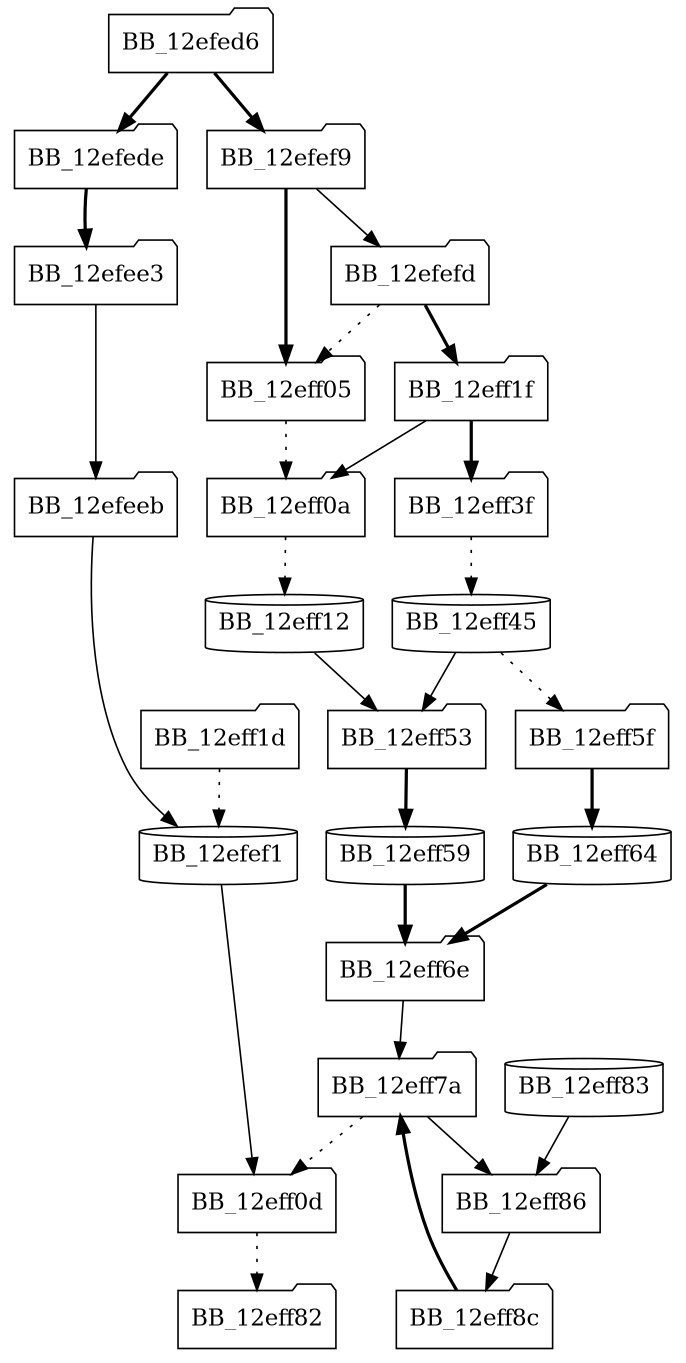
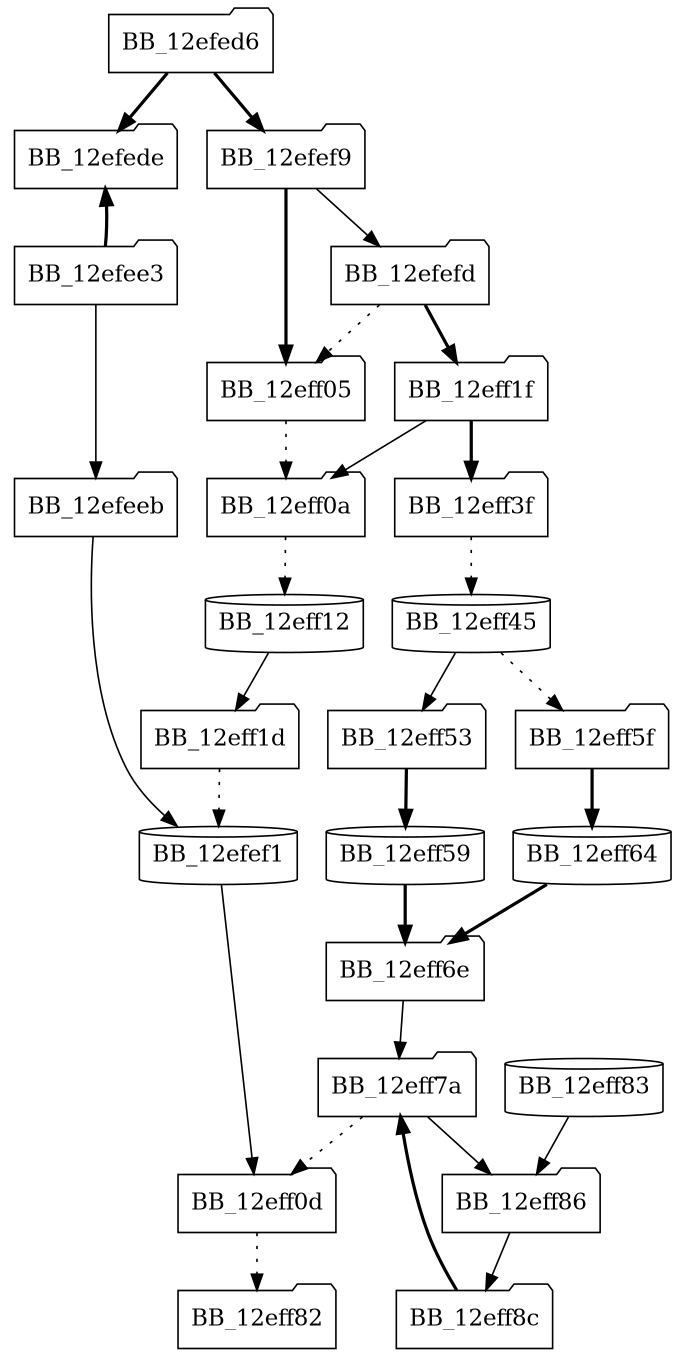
edge "BB_12efede" -> "BB_12efee3": reversed
edge "BB_12eff12" -> "BB_12eff53": now "BB_12eff12" -> "BB_12eff1d"
